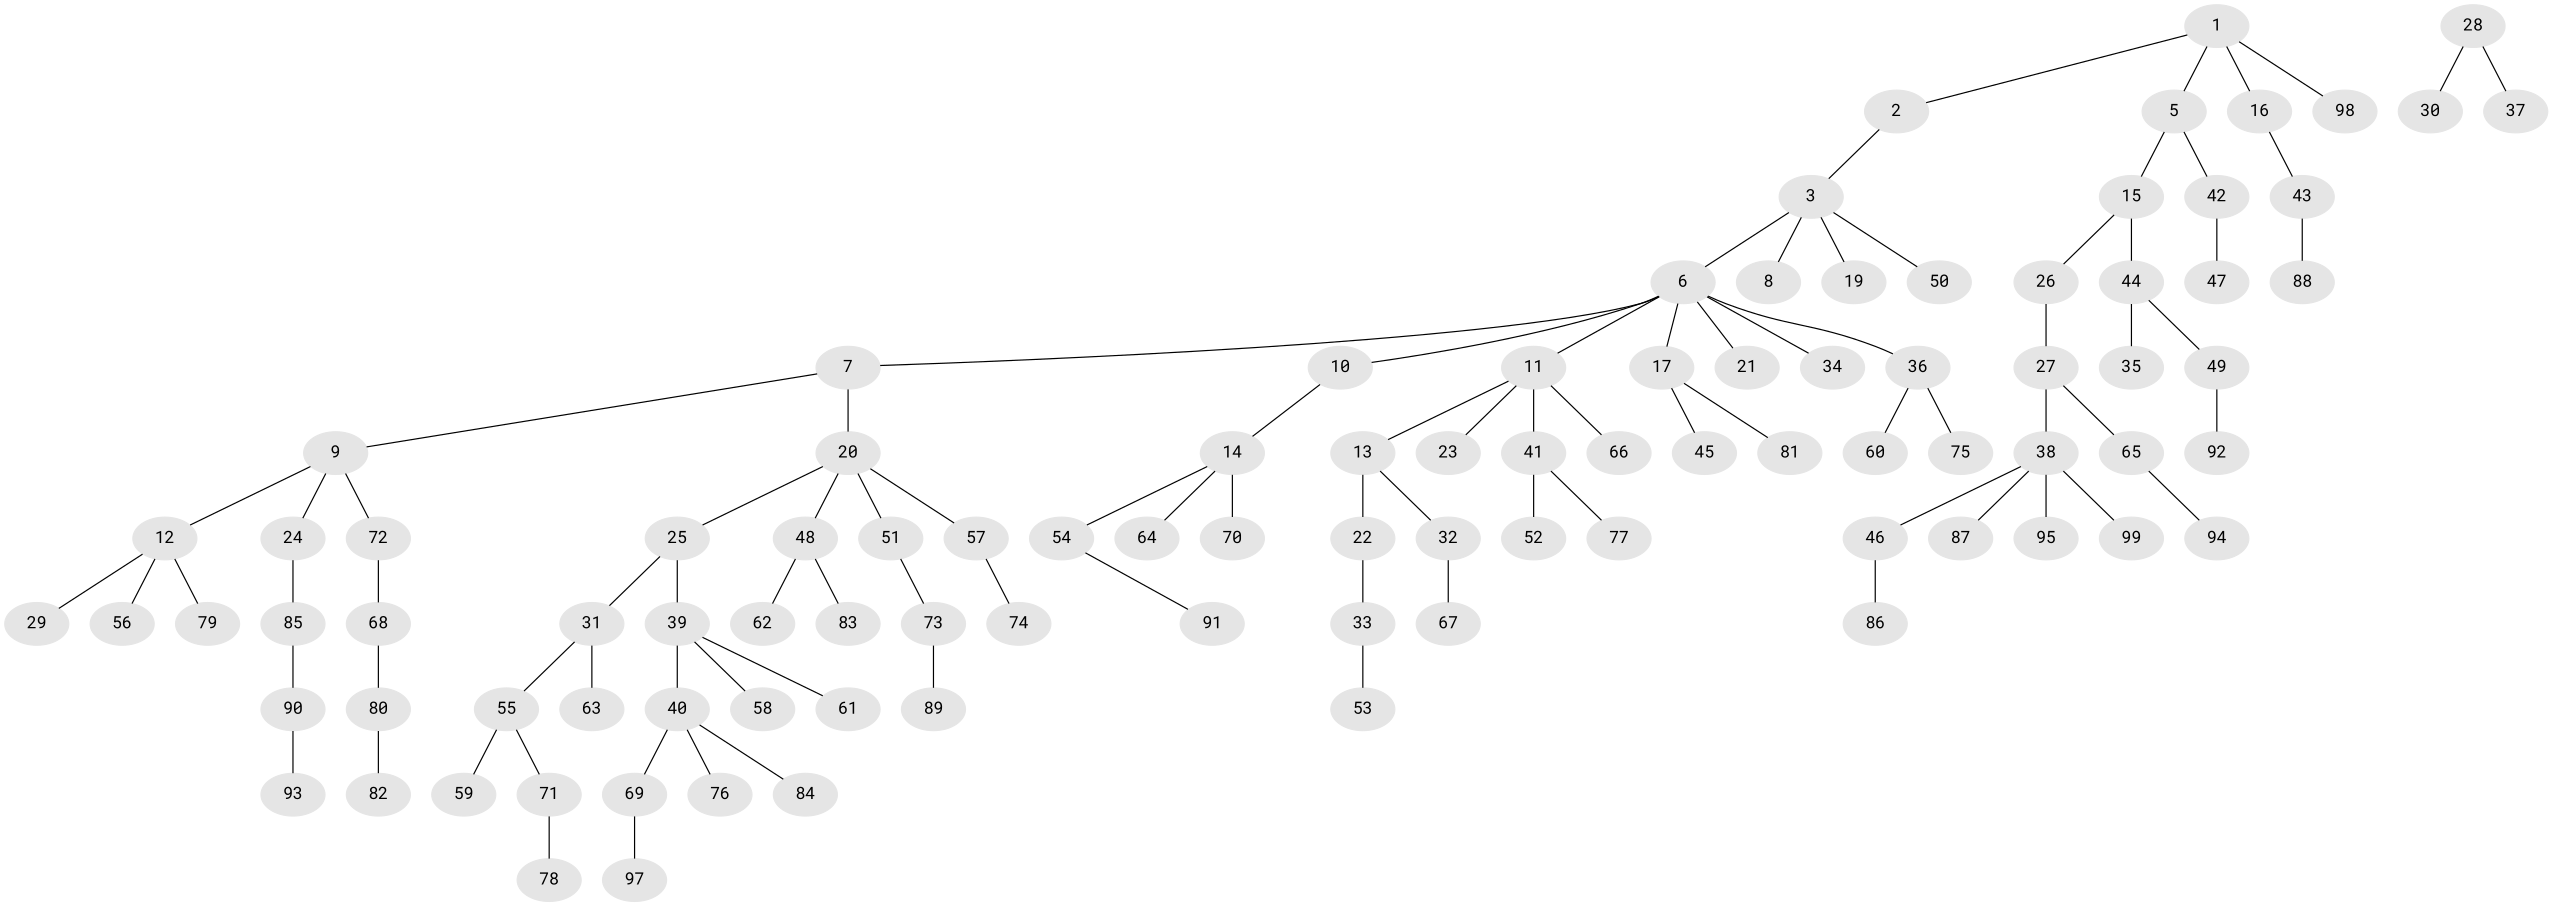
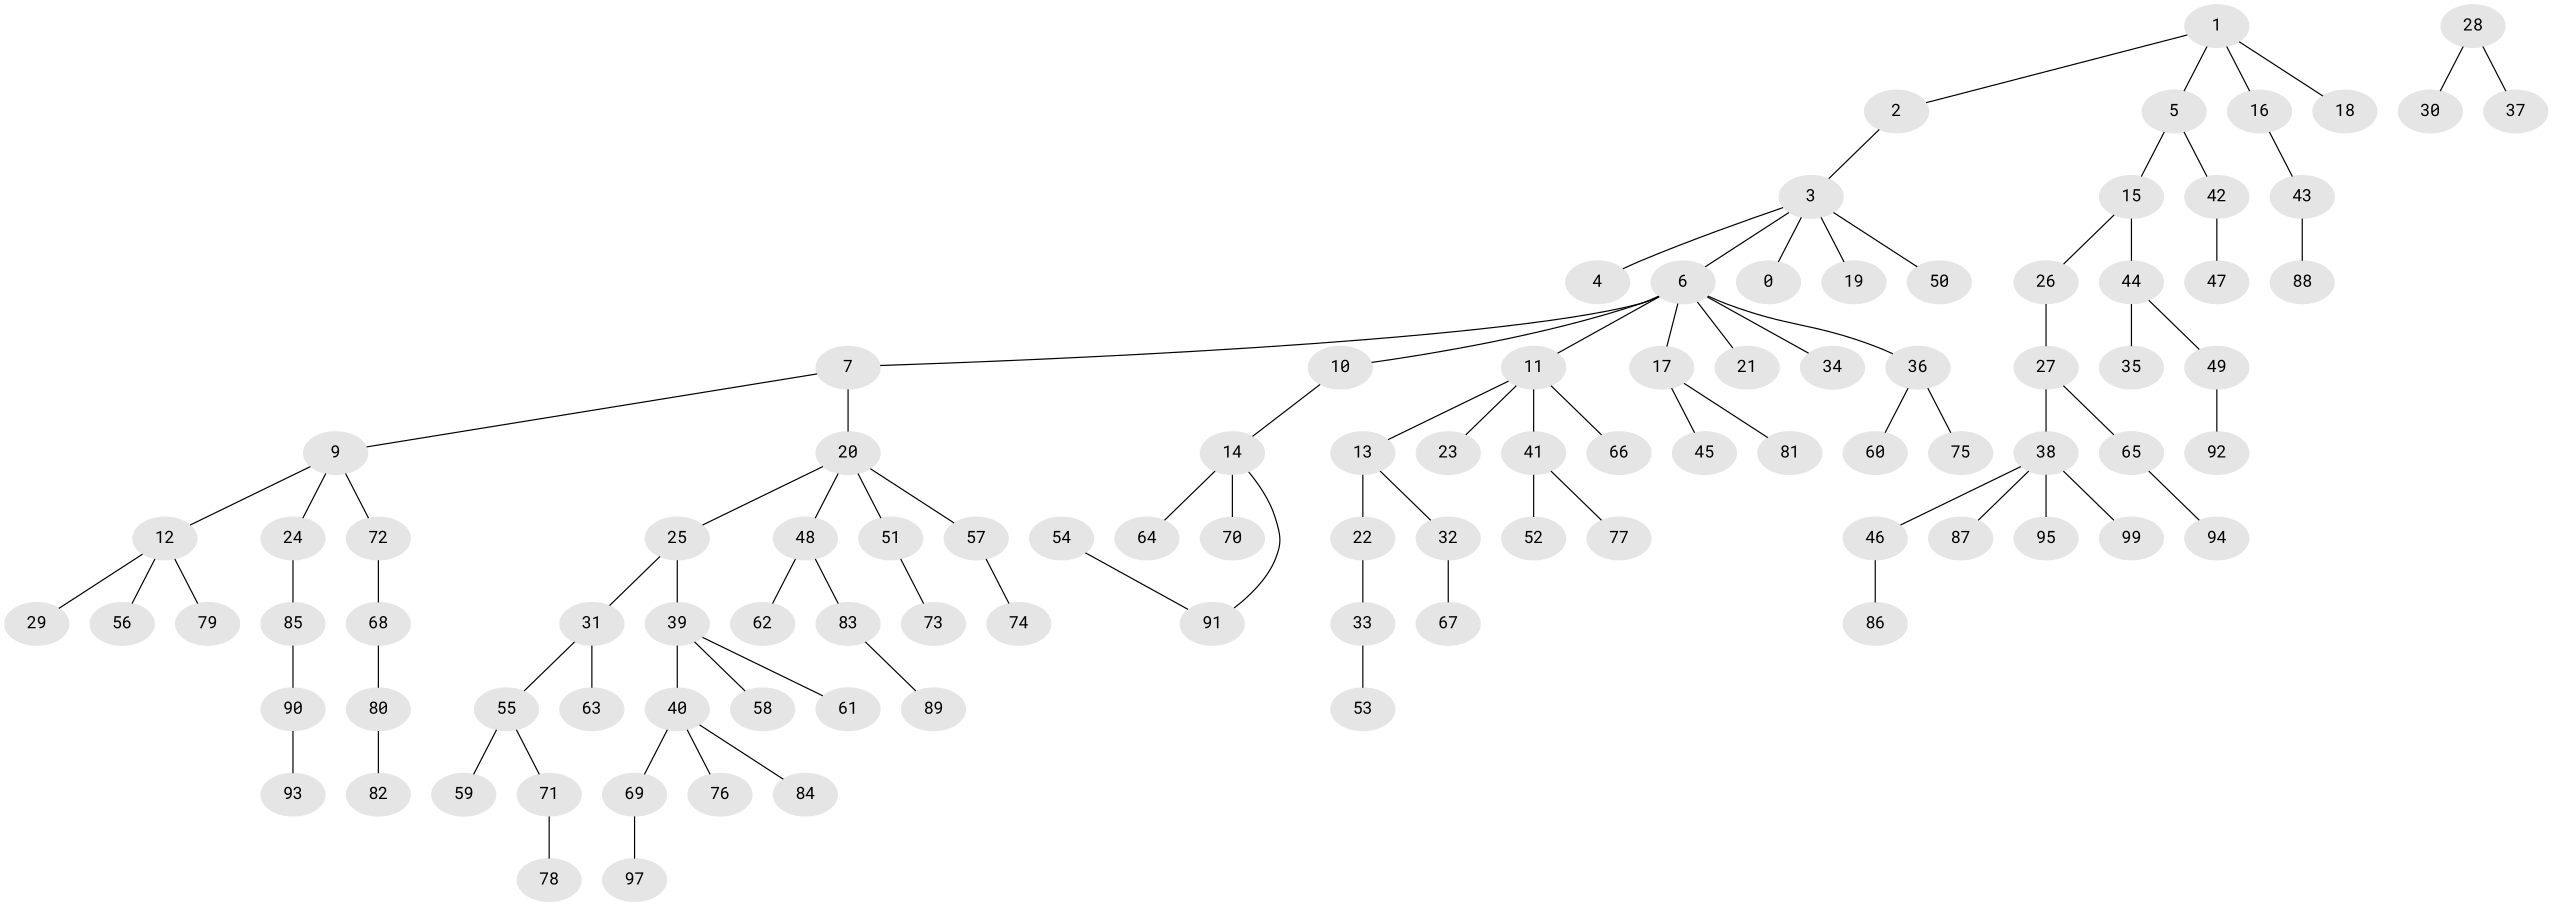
node "98": label "98" -> "18"
node "4": added
node "8": label "8" -> "0"
edge "14" -- "54": now "14" -- "91"
edge "73" -- "89": now "83" -- "89"
